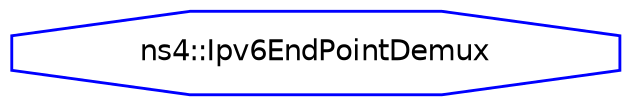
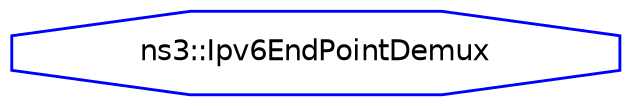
node "ns4::Ipv6EndPointDemux": label "ns4::Ipv6EndPointDemux" -> "ns3::Ipv6EndPointDemux"
